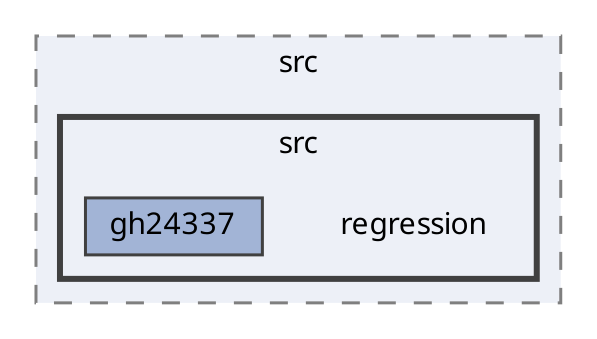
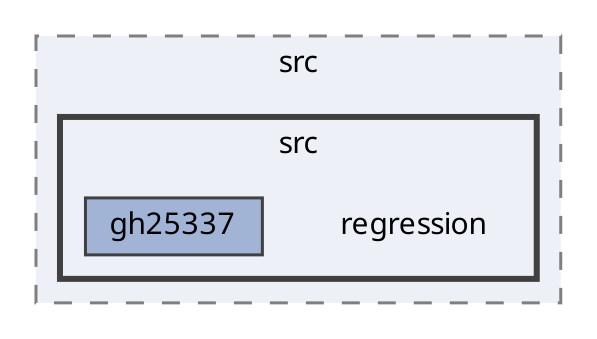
node "gh24337": label "gh24337" -> "gh25337"
